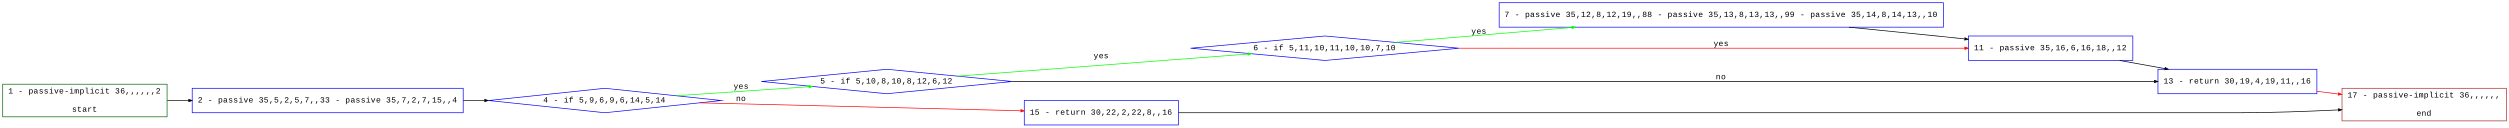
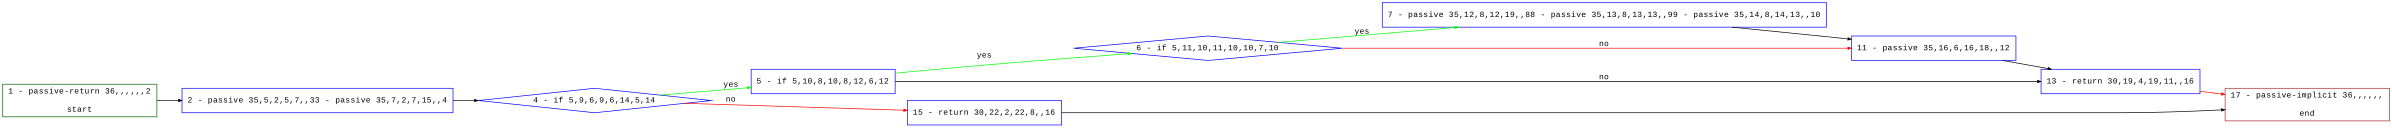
edge "6 - if 5,11,10,11,10,10,7,10" -> "11 - passive 35,16,6,16,18,,12": label "yes" -> "no"
node "5 - if 5,10,8,10,8,12,6,12": shape diamond -> box
node "1 - passive-implicit 36,,,,,,2 start": label "1 - passive-implicit 36,,,,,,2 start" -> "1 - passive-return 36,,,,,,2 start"
